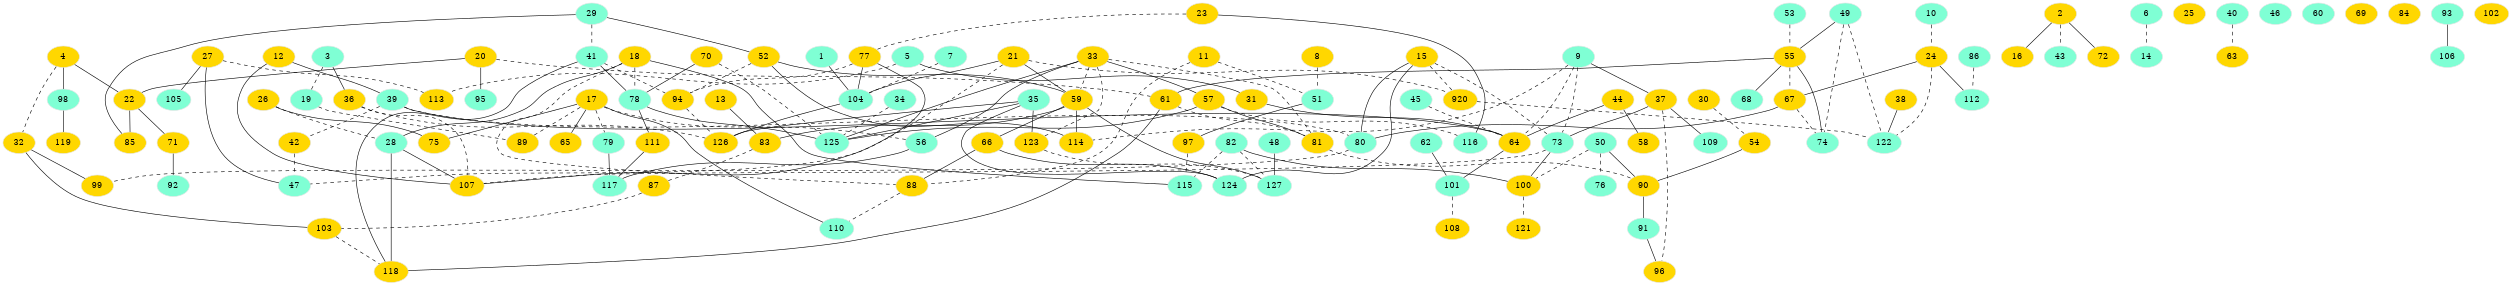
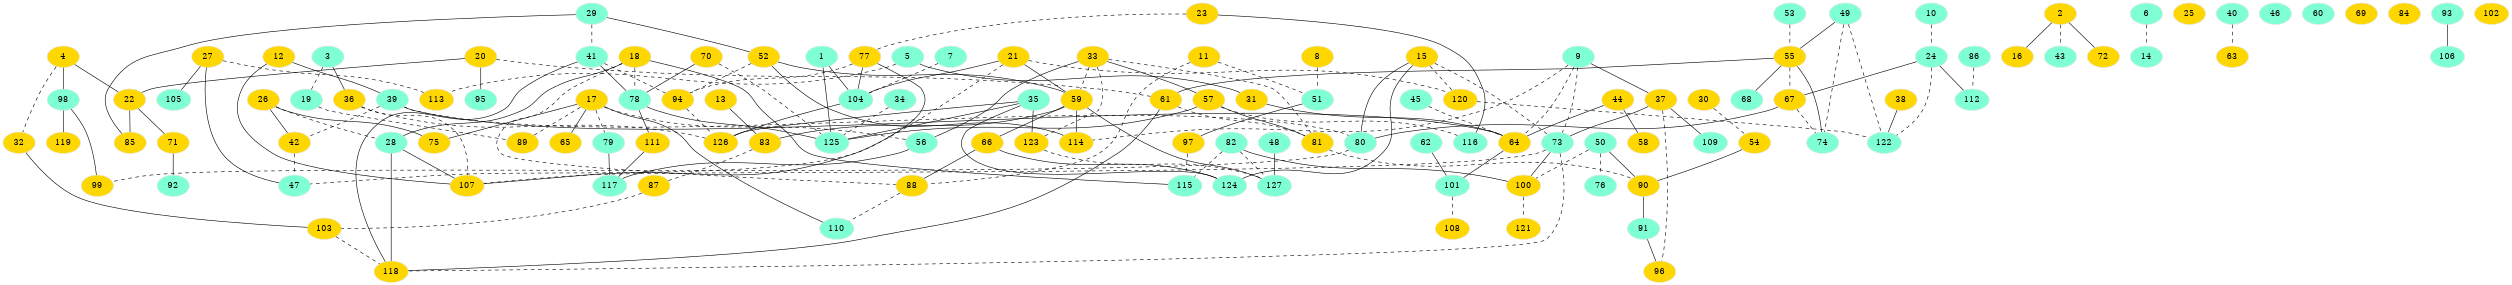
node "24": fillcolor gold -> aquamarine
edge "33" -- "125": now "1" -- "125"
node "920": label "920" -> "120"
edge "26" -- "42": added
edge "32" -- "99": now "98" -- "99"
edge "73" -- "118": added
